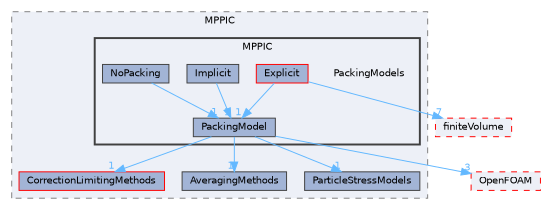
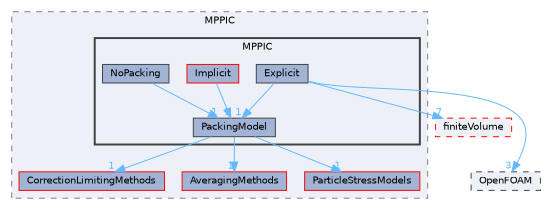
node "Implicit": color grey25 -> red
node "Explicit": color red -> grey25
node "PackingModels": removed
edge "PackingModel" -> "OpenFOAM": now "Explicit" -> "OpenFOAM"
node "AveragingMethods": color grey25 -> red
node "ParticleStressModels": color grey25 -> red
node "OpenFOAM": color red -> grey25
